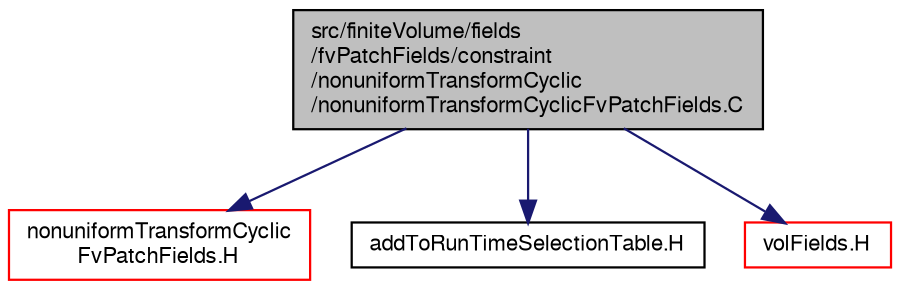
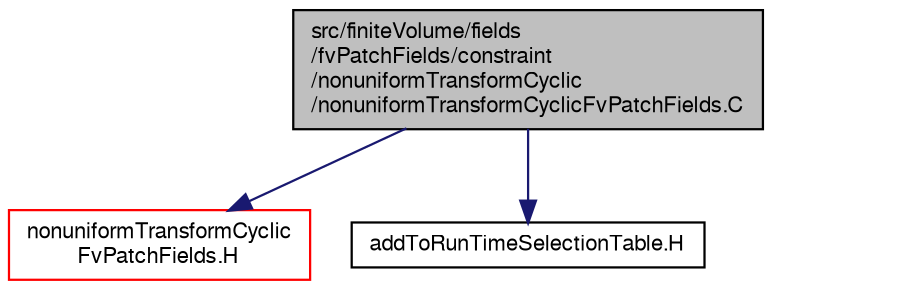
node "volFields.H": removed
